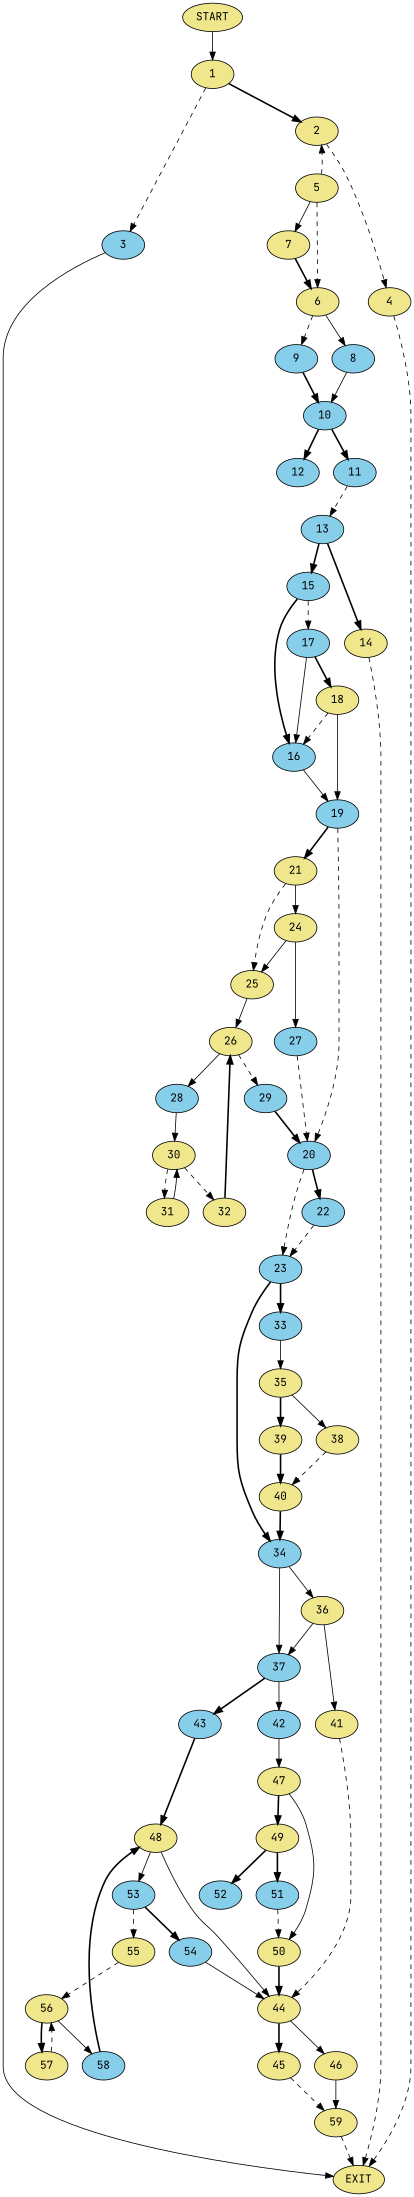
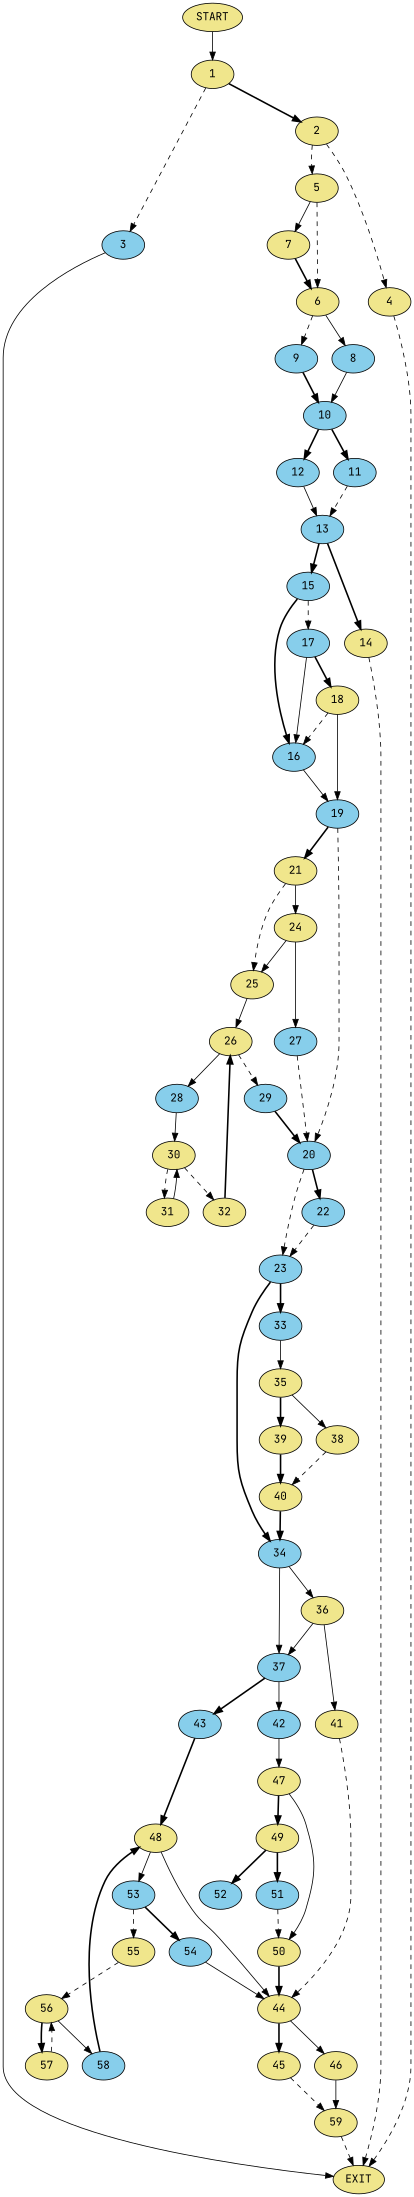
edge "5" -> "2": reversed
edge "12" -> "13": added
